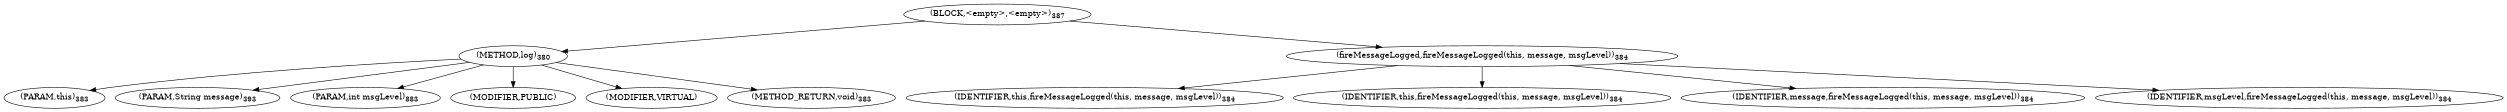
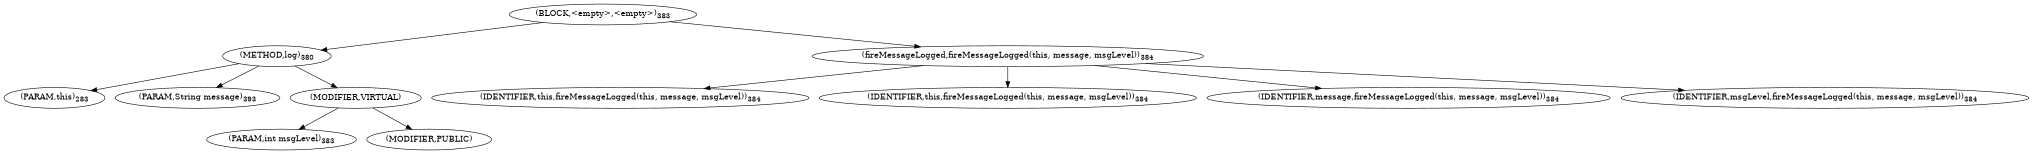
node "(BLOCK,<empty>,<empty>)": text "387" -> "383"
edge "(METHOD,log)" -> "(MODIFIER,PUBLIC)": now "(MODIFIER,VIRTUAL)" -> "(MODIFIER,PUBLIC)"
edge "(METHOD,log)" -> "(PARAM,int msgLevel)": now "(MODIFIER,VIRTUAL)" -> "(PARAM,int msgLevel)"
node "(PARAM,this)": text "383" -> "283"
node "(PARAM,int msgLevel)": text "883" -> "383"
node "(METHOD_RETURN,void)": removed
